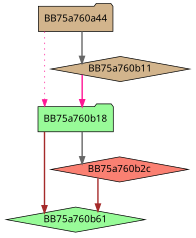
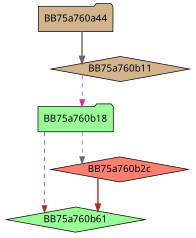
edge "BB75a760a44" -> "BB75a760b18": removed
edge "BB75a760b11" -> "BB75a760b18": style bold -> dashed
edge "BB75a760b18" -> "BB75a760b2c": style bold -> dashed
edge "BB75a760b18" -> "BB75a760b61": style bold -> dashed
